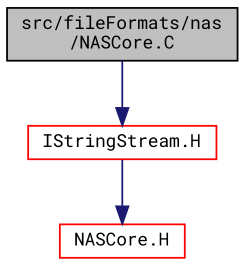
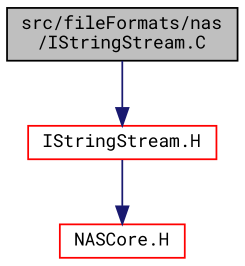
node "src/fileFormats/nas /NASCore.C": label "src/fileFormats/nas /NASCore.C" -> "src/fileFormats/nas /IStringStream.C"
